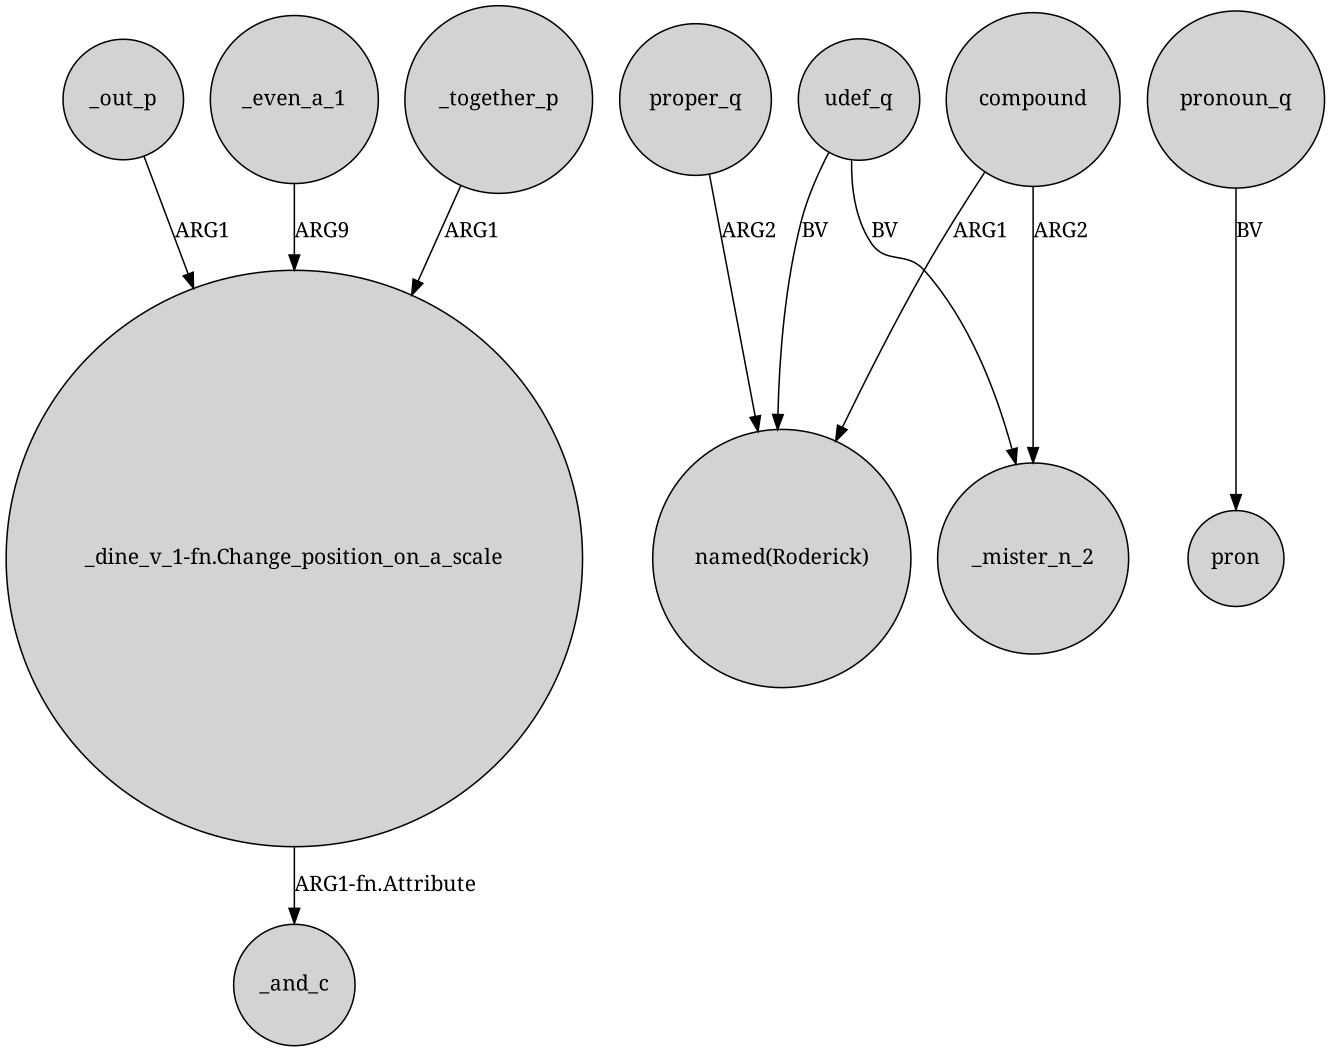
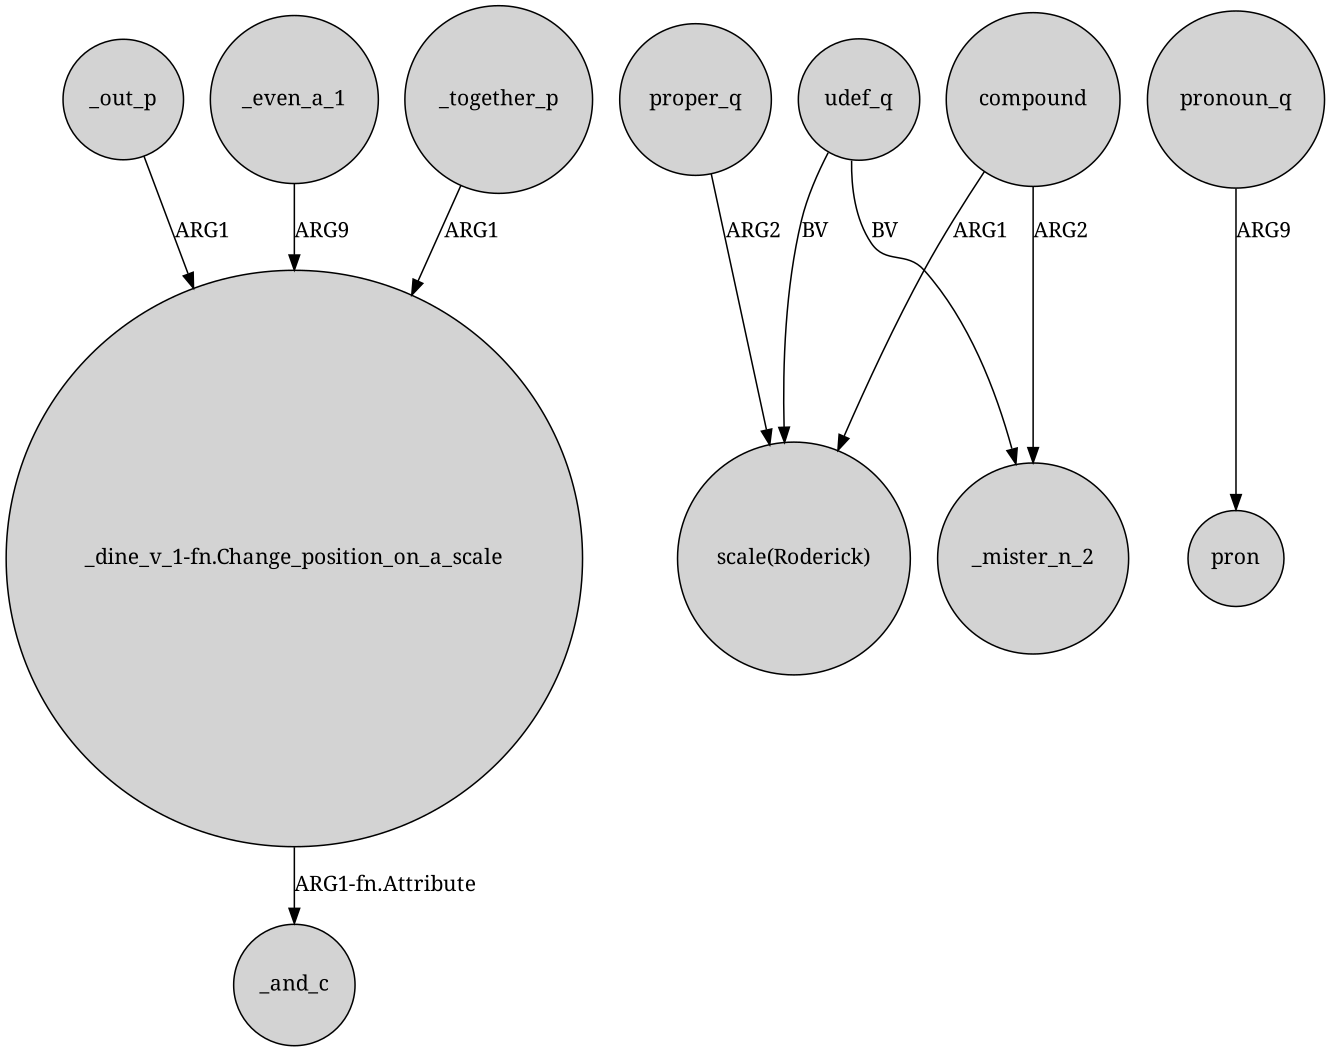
edge "pronoun_q" -> "pron": label "BV" -> "ARG9"
node "named(Roderick)": label "named(Roderick)" -> "scale(Roderick)"
